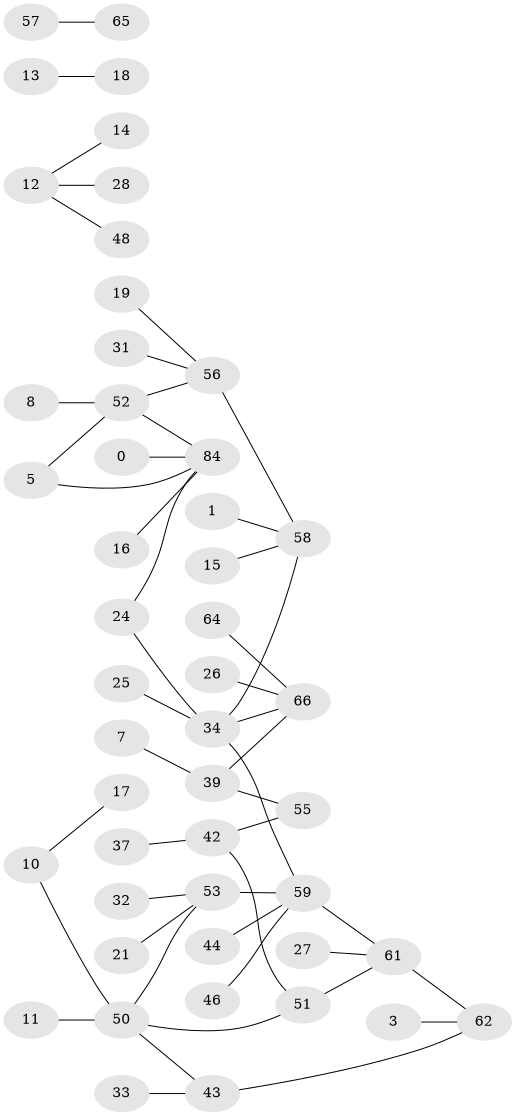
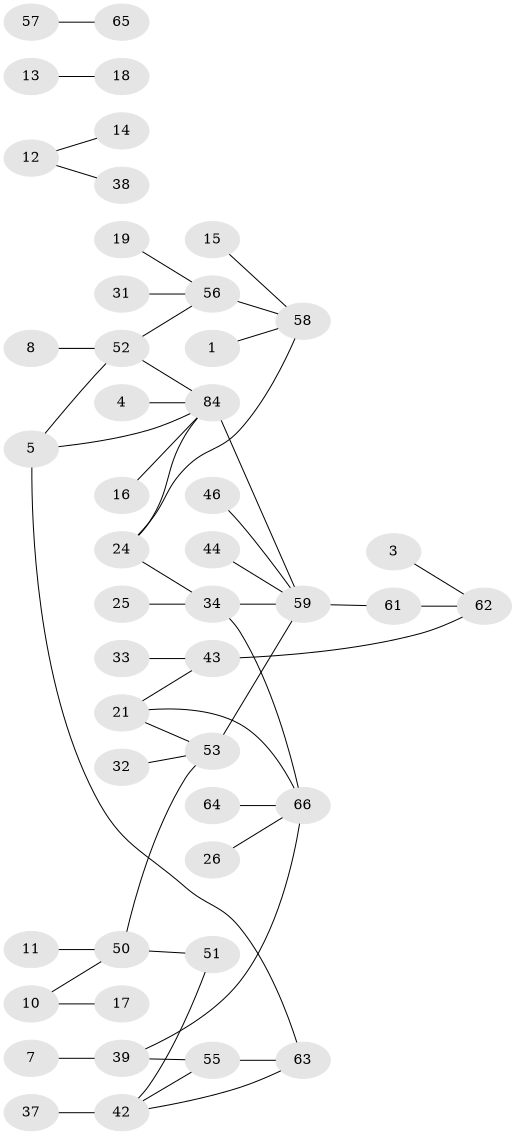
node "28": label "28" -> "38"
node "48": removed
node "0": label "0" -> "4"
edge "84" -- "59": added
edge "58" -- "34": now "58" -- "24"
edge "21" -- "66": added
node "27": removed
edge "61" -- "51": removed
edge "50" -- "43": now "21" -- "43"
node "63": added
